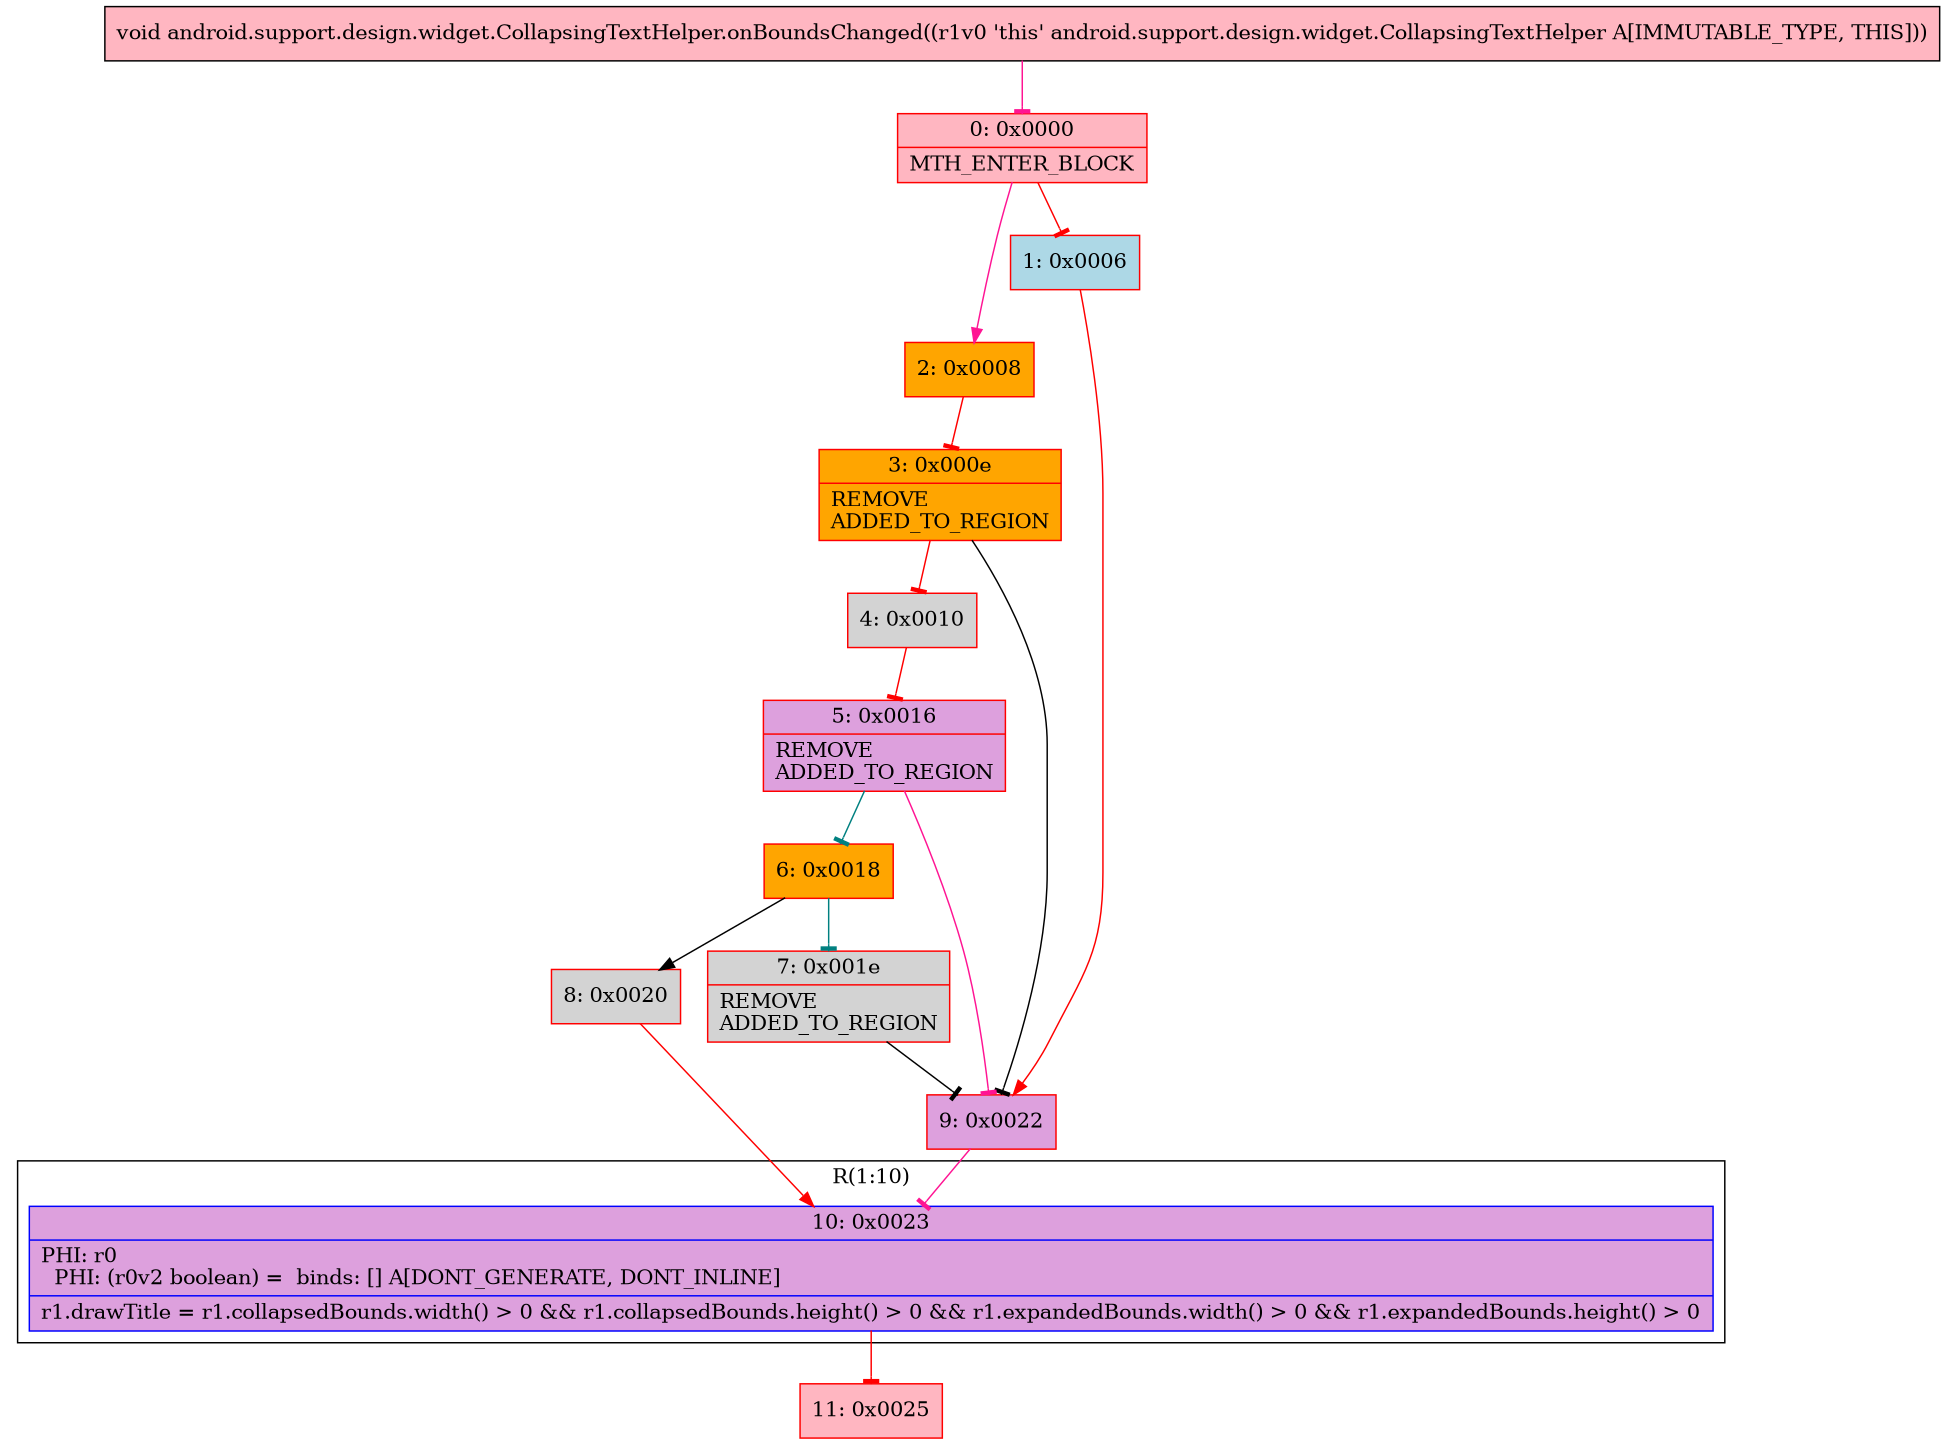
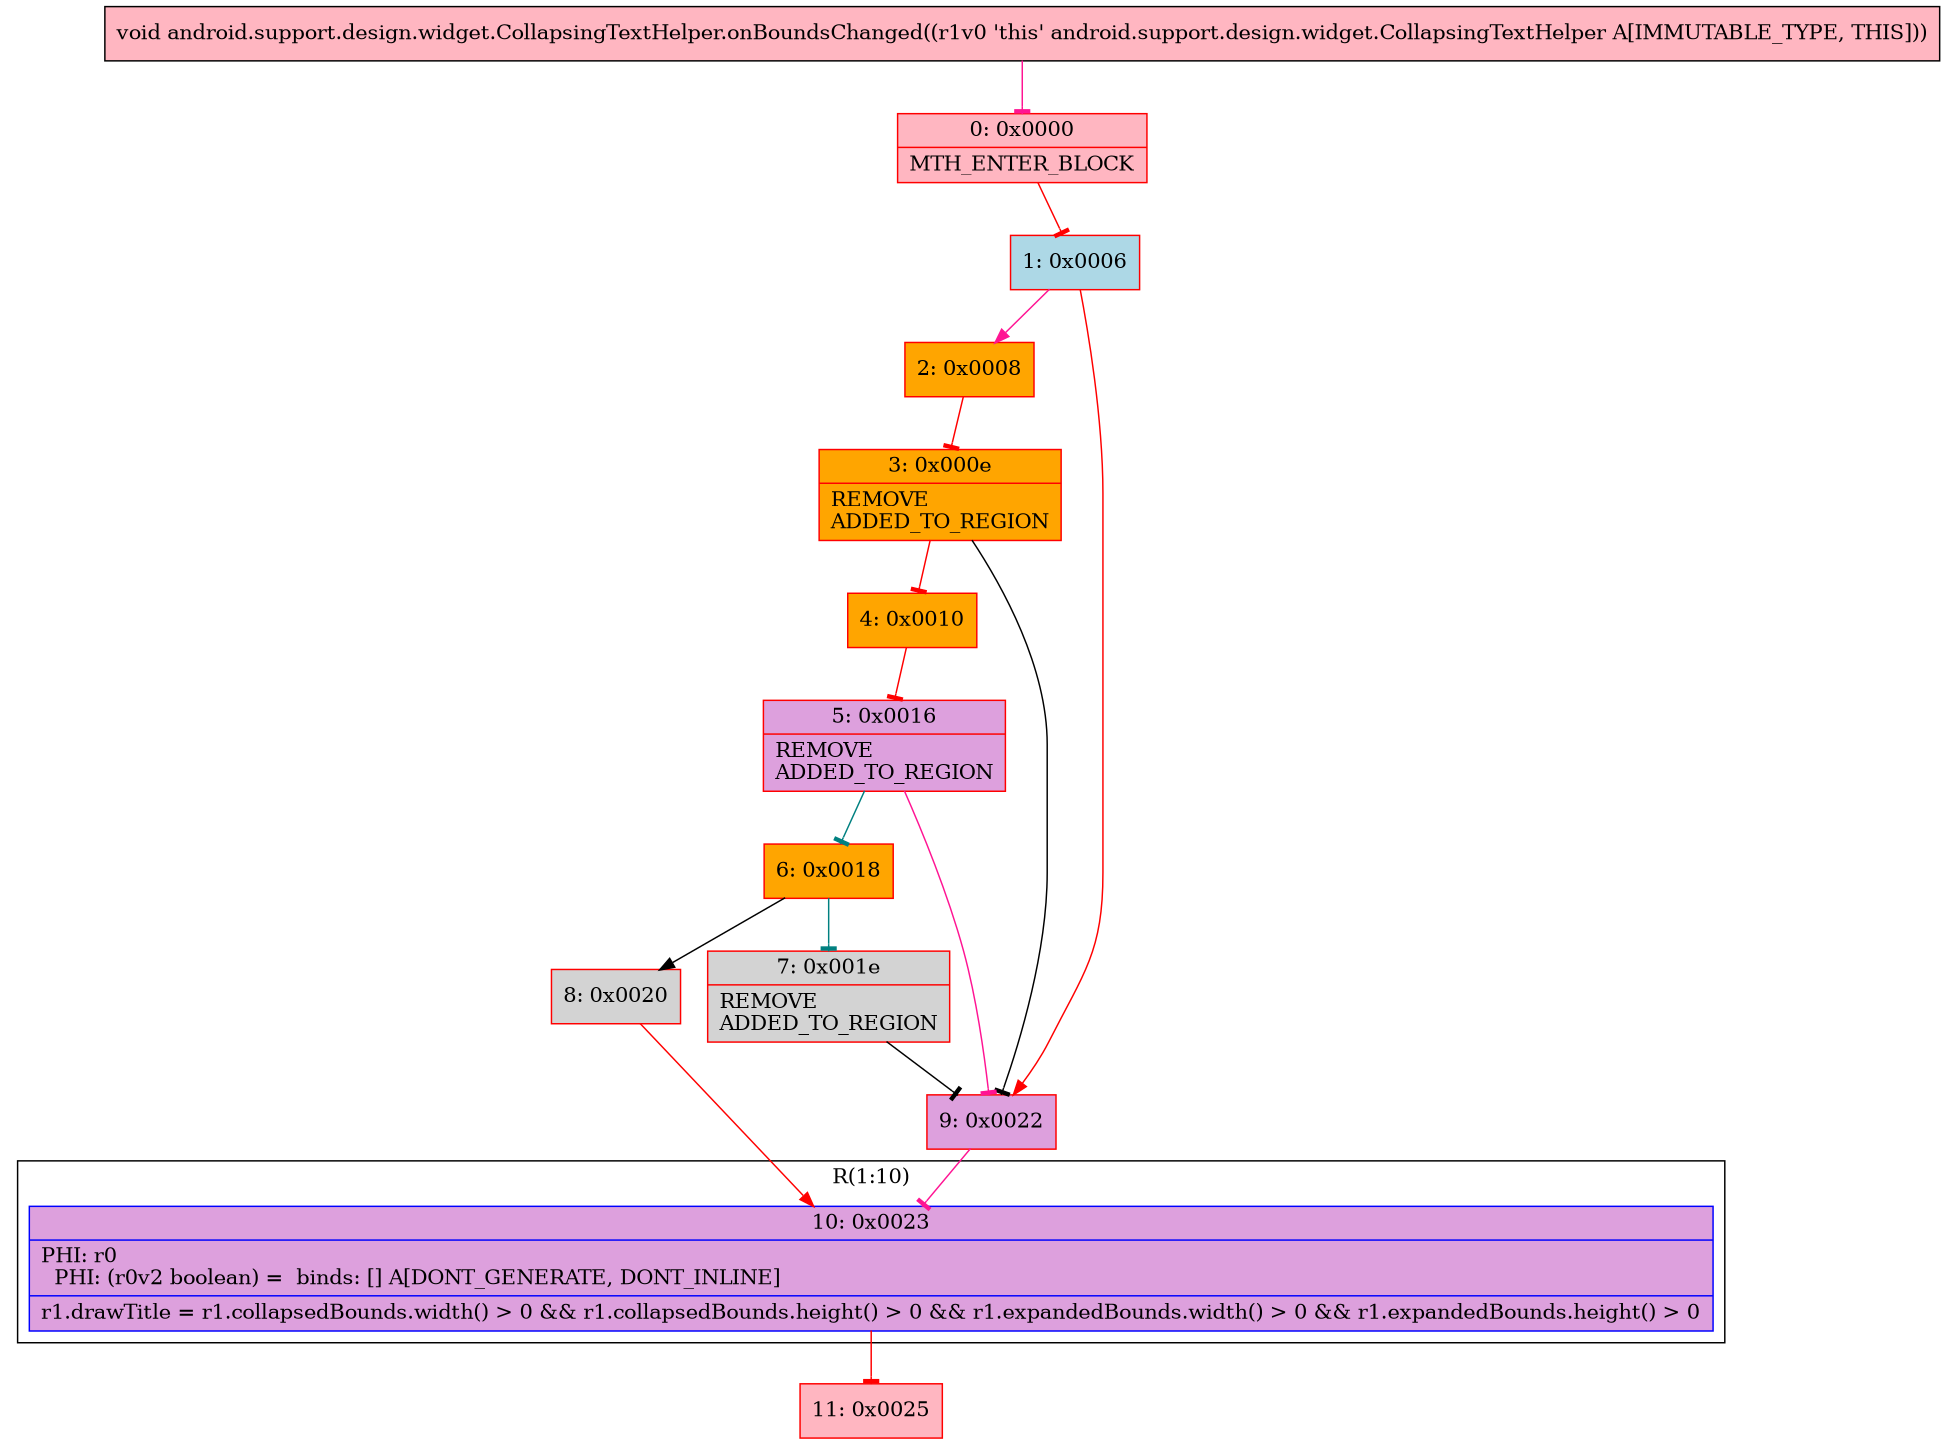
edge "0: 0x0000" -> "2: 0x0008": now "1: 0x0006" -> "2: 0x0008"
node "4: 0x0010": fillcolor lightgrey -> orange
